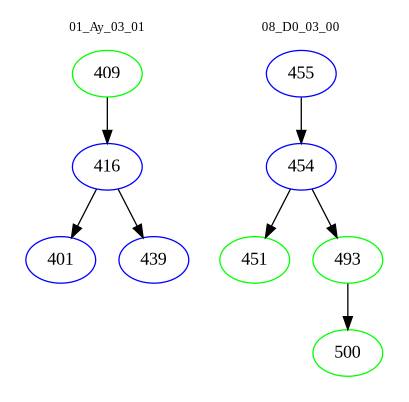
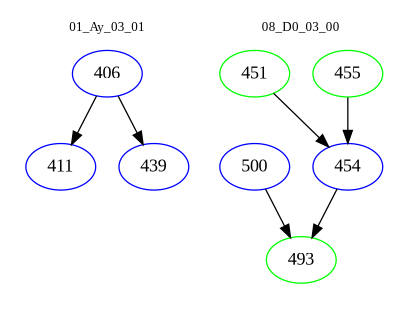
node "409": removed
node "455": color blue -> green
node "416": label "416" -> "406"
edge "454" -> "451": reversed
node "401": label "401" -> "411"
edge "493" -> "500": reversed
node "500": color green -> blue
